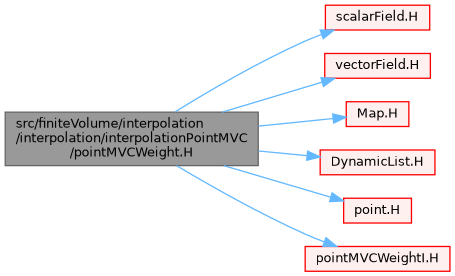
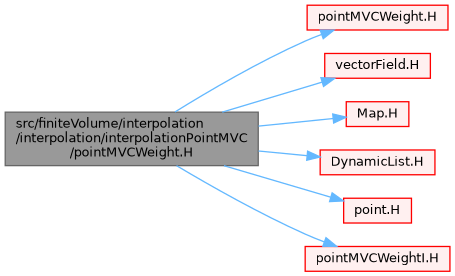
node "scalarField.H": label "scalarField.H" -> "pointMVCWeight.H"
